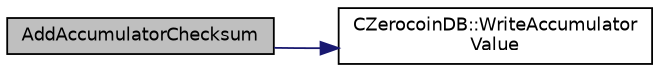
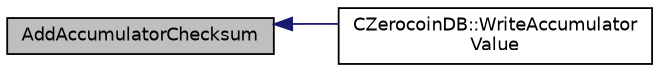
edge "AddAccumulatorChecksum" -> "CZerocoinDB::WriteAccumulator Value": reversed
